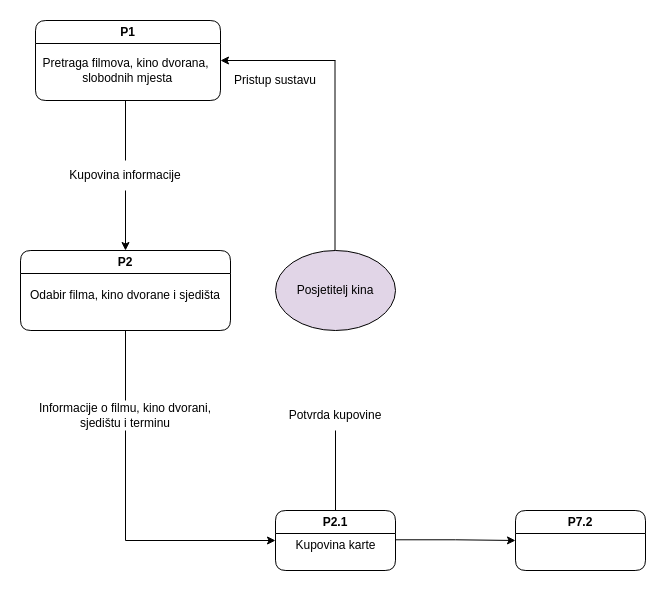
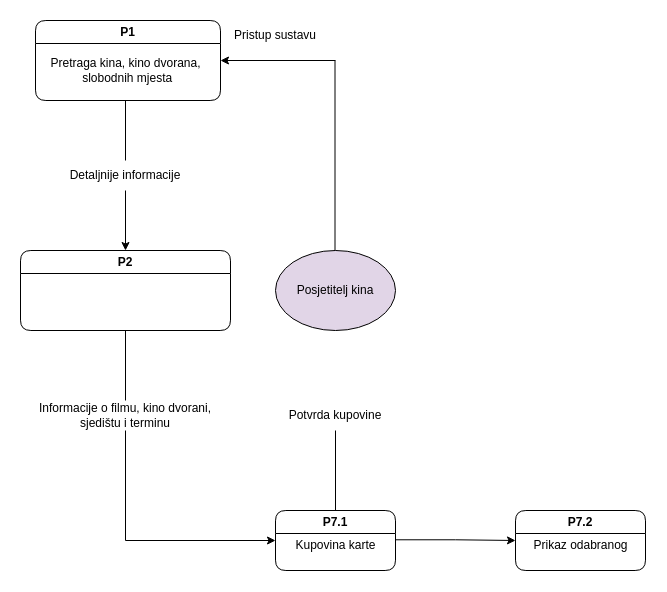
node "Pretraga filmova, kino dvorana, slobodnih mjesta": label "Pretraga filmova, kino dvorana, slobodnih mjesta" -> "Pretraga kina, kino dvorana, slobodnih mjesta"
node "Pristup sustavu": moved (276, 81) -> (276, 36)
node "Kupovina informacije": label "Kupovina informacije" -> "Detaljnije informacije"
node "Odabir filma, kino dvorane i sjedišta": removed
node "P2.1": label "P2.1" -> "P7.1"
node "Prikaz odabranog": added
